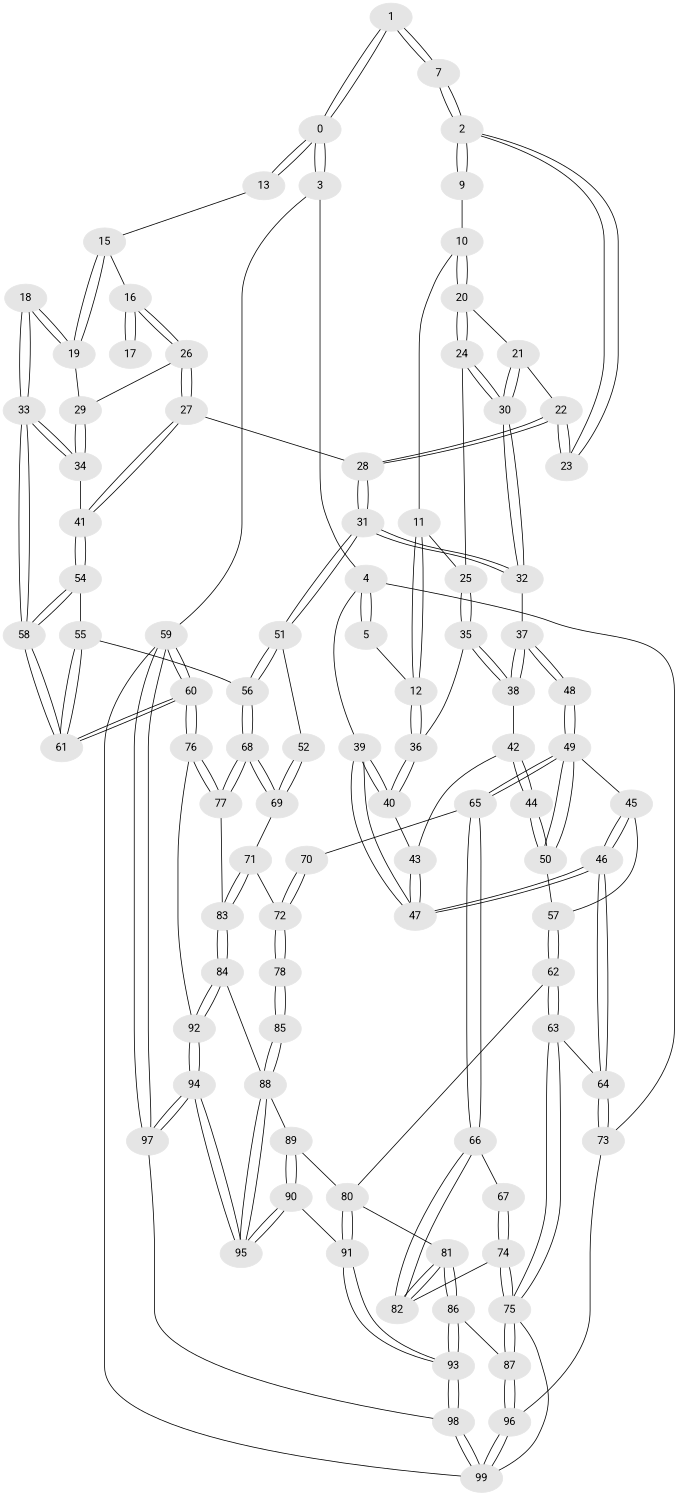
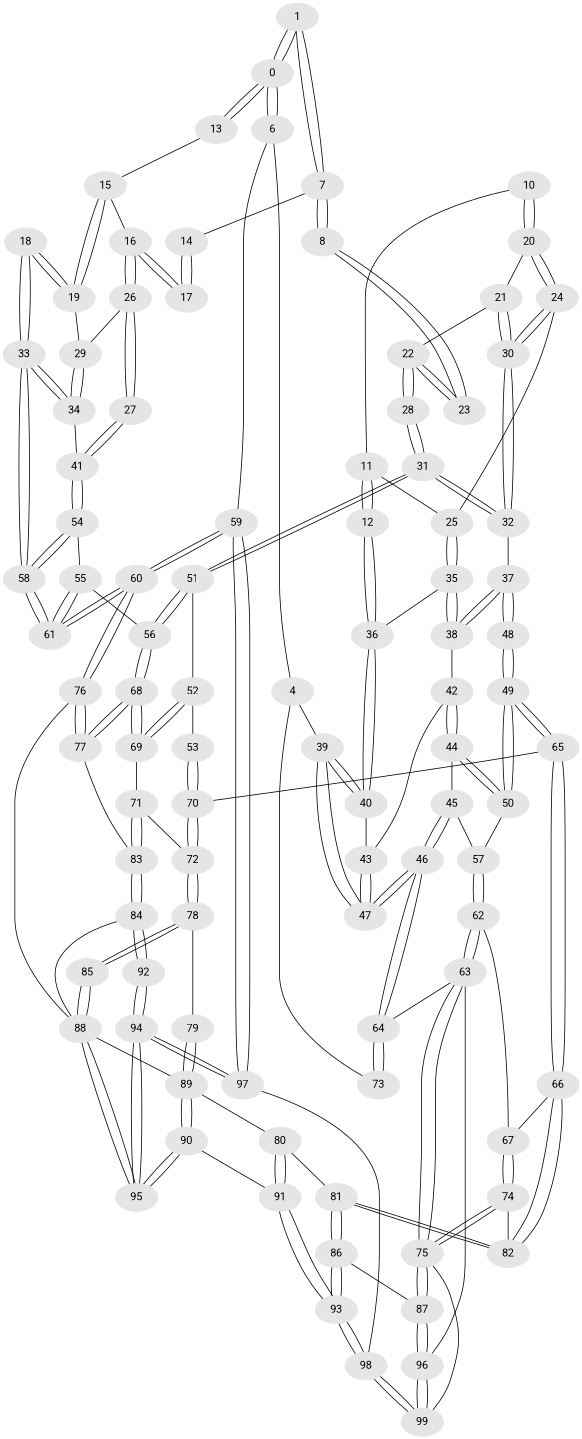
node "2": label "2" -> "8"
node "3": label "3" -> "6"
node "9": removed
node "14": added
edge "27" -- "28": removed
node "5": removed
node "53": added
edge "49" -- "45": now "44" -- "45"
edge "76" -- "92": now "76" -- "88"
node "79": added
edge "62" -- "80": now "62" -- "67"
edge "59" -- "99": removed
edge "73" -- "96": now "63" -- "96"
